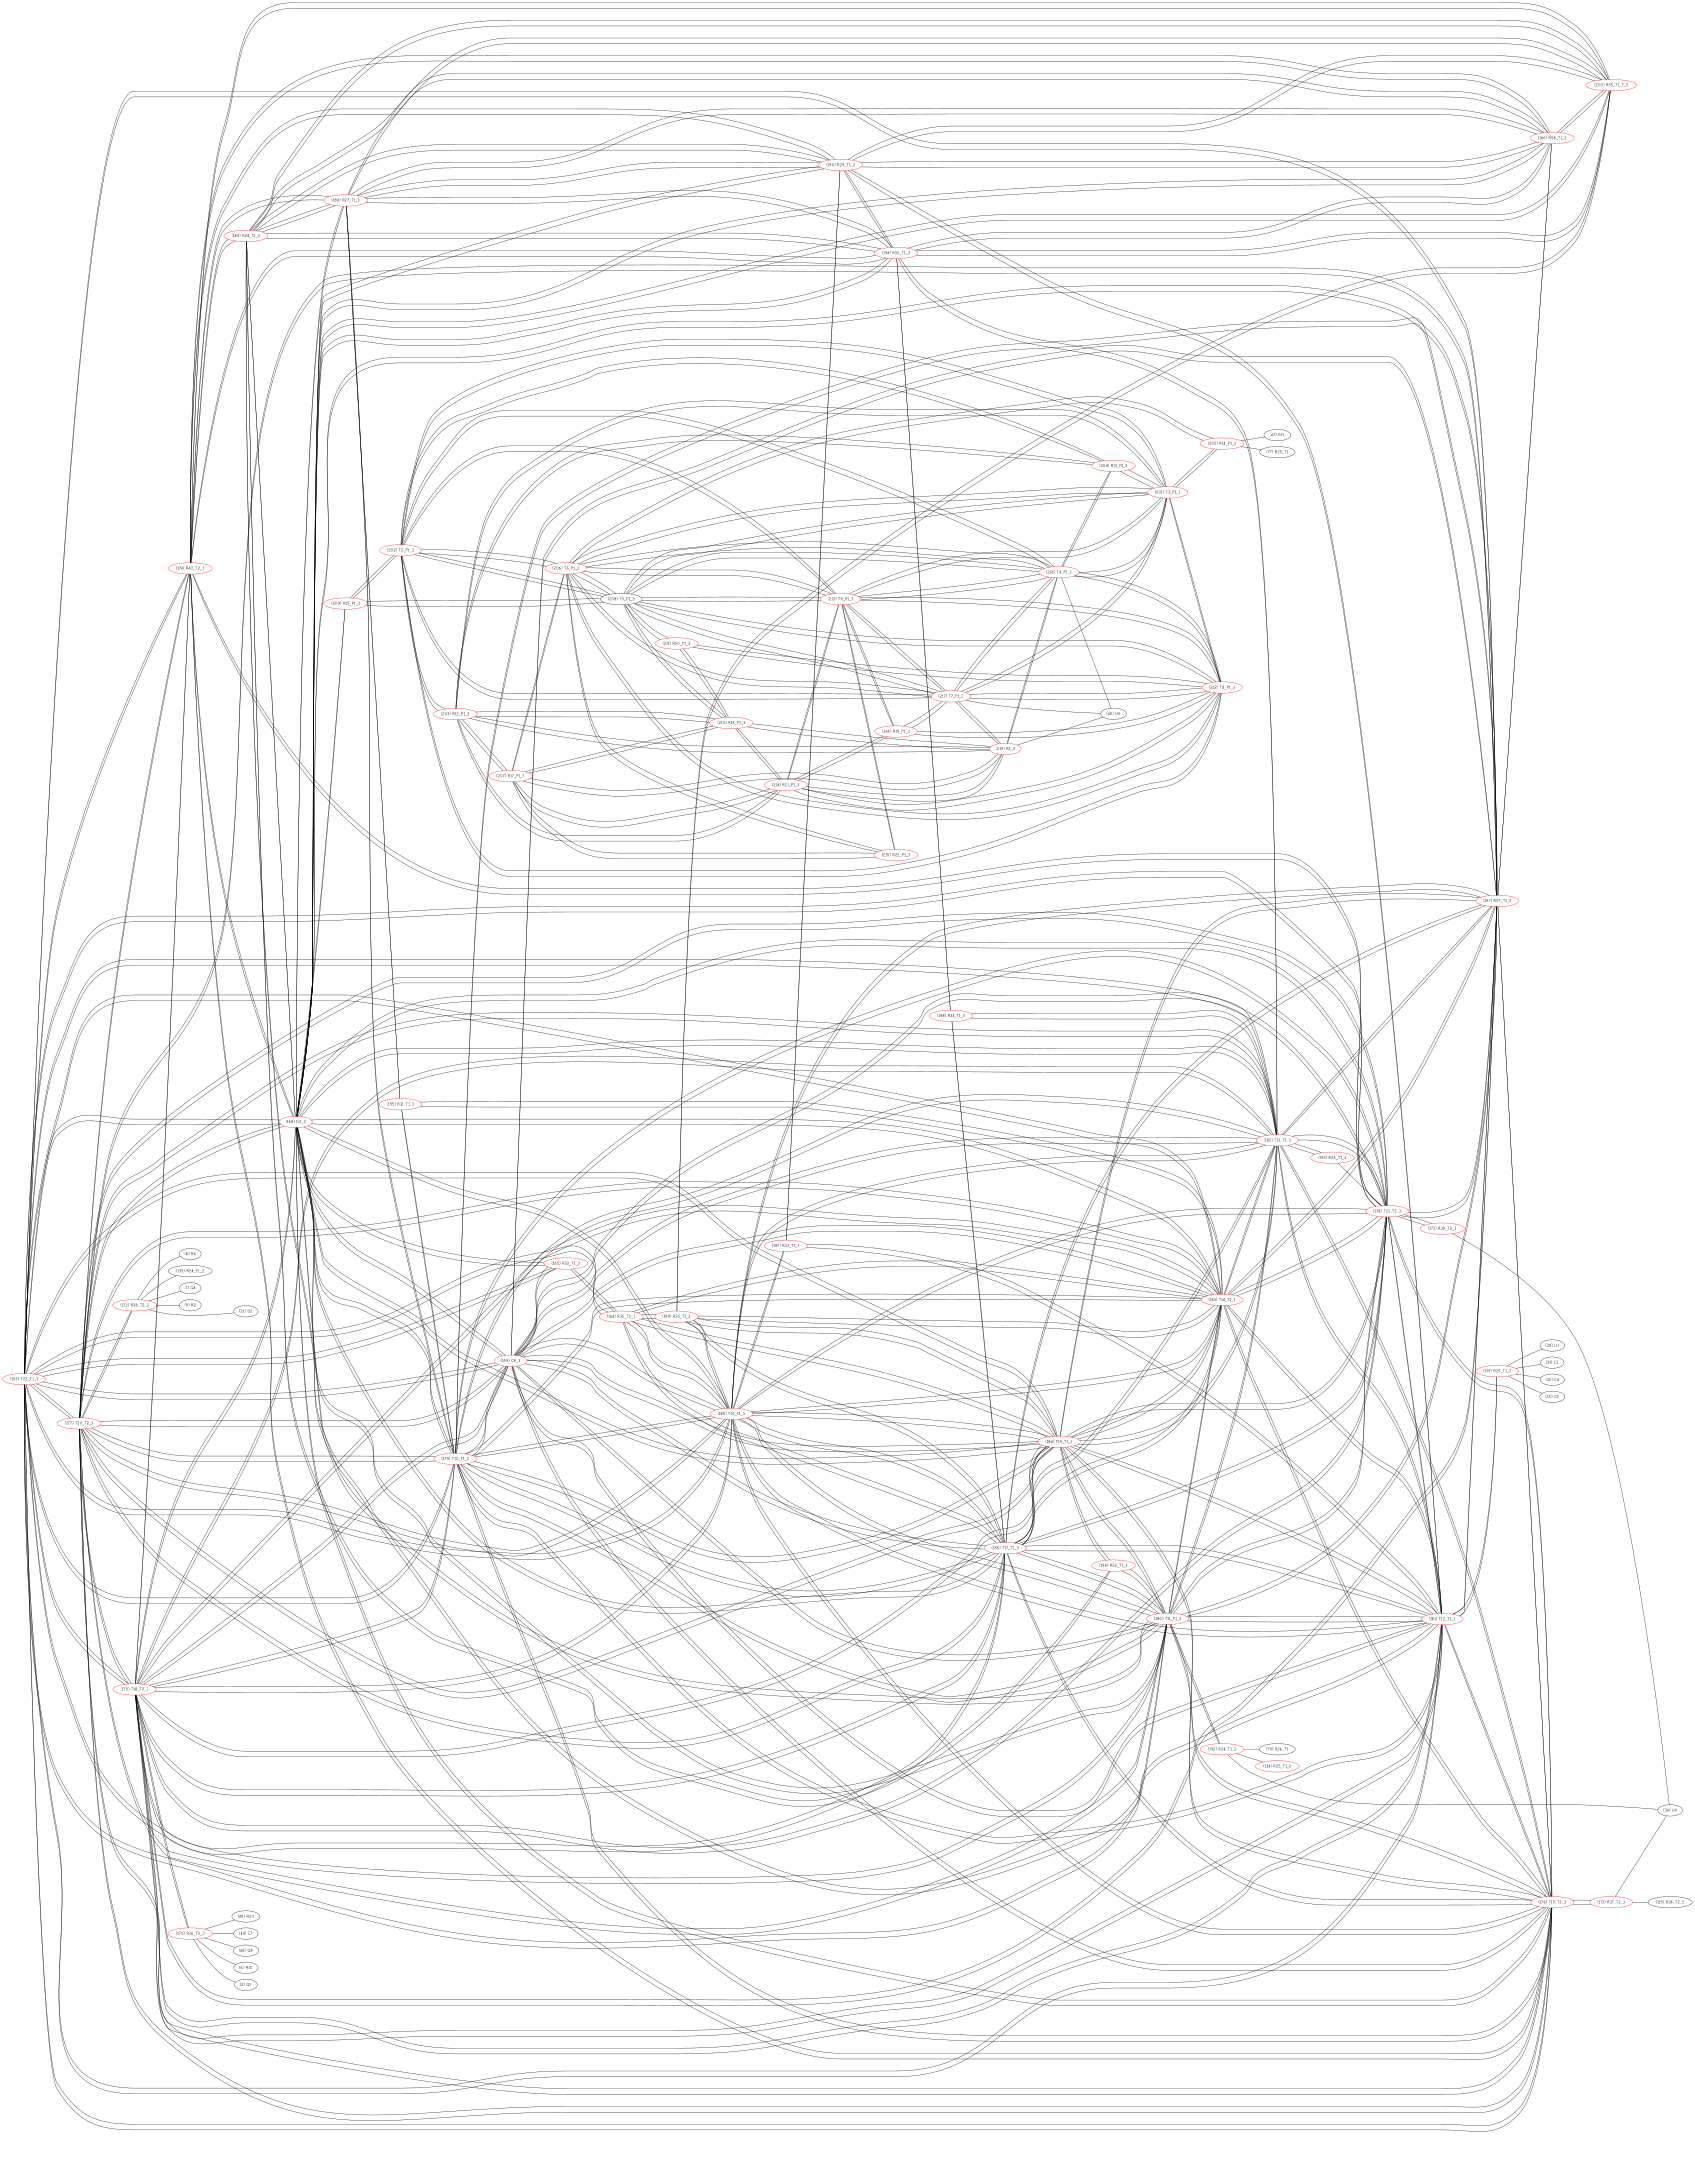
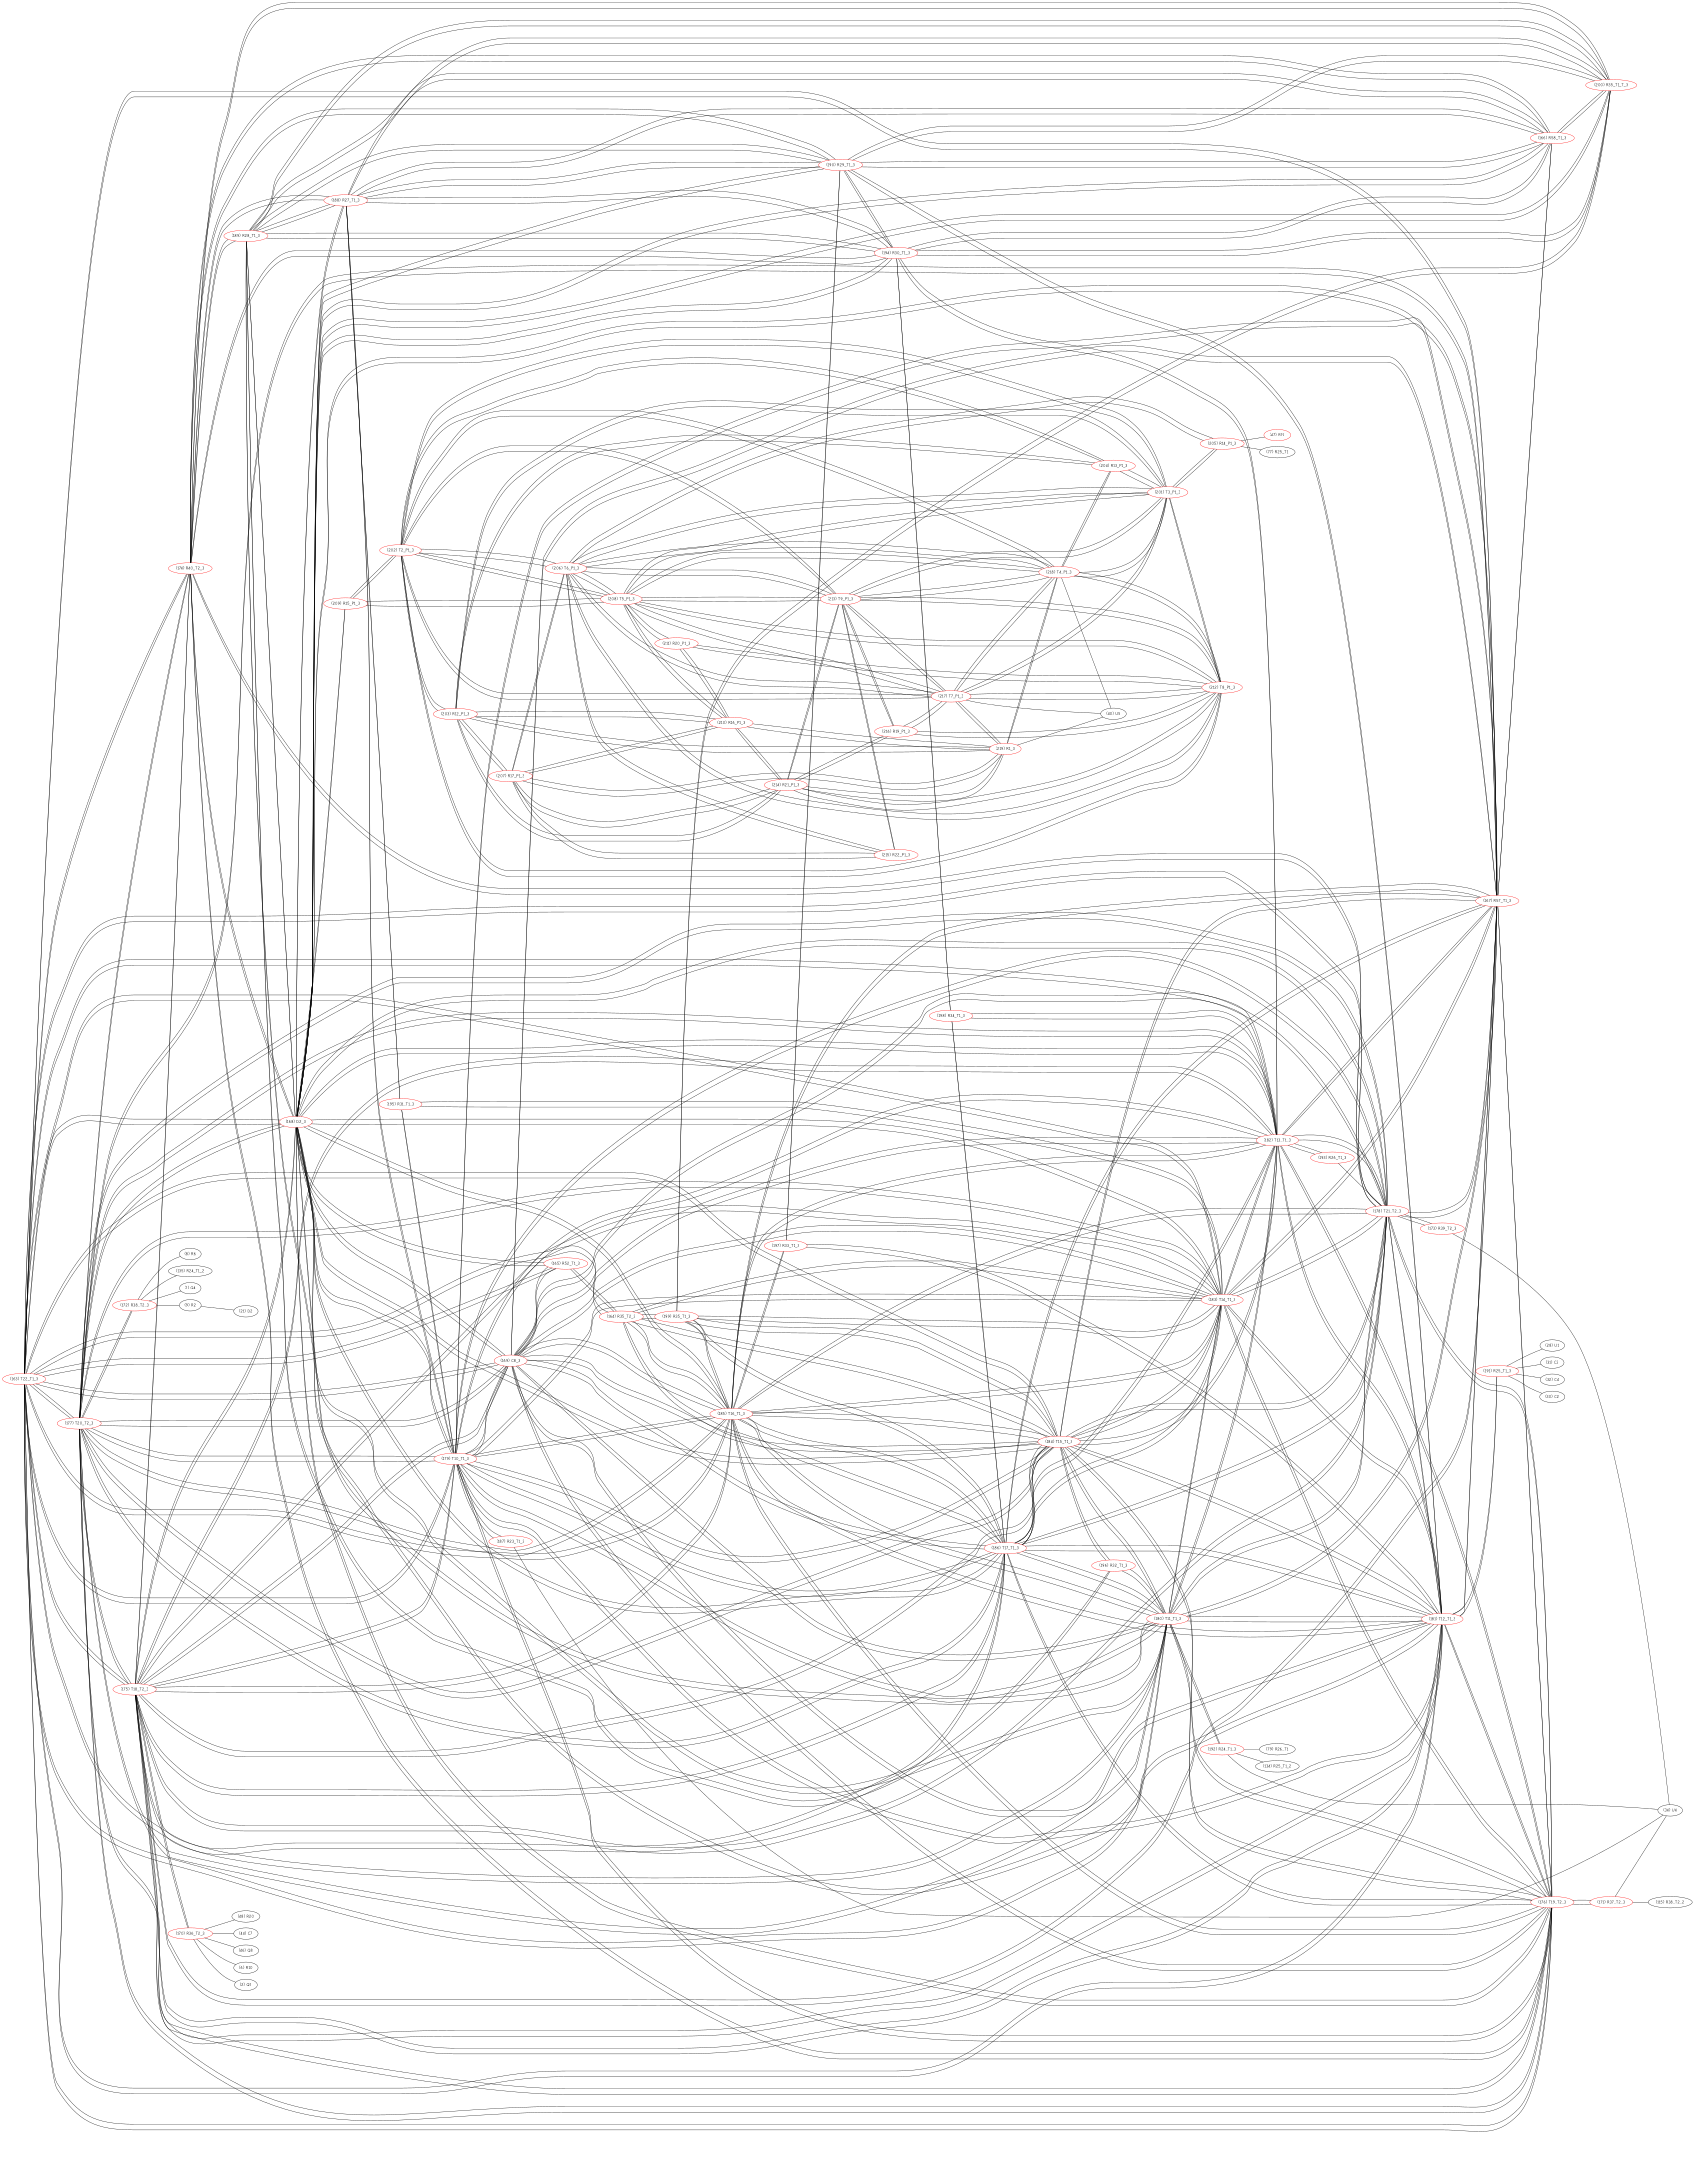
node "(47) R19": color black -> red
node "(208) T5_P1_3": color black -> red
edge "(172) R38_T2_3" -- "(21) D2": now "(9) R2" -- "(21) D2"
node "(187) R23_T1_3": added
node "(134) R25_T1_2": color red -> black
